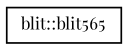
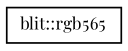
node "blit::blit565": label "blit::blit565" -> "blit::rgb565"
